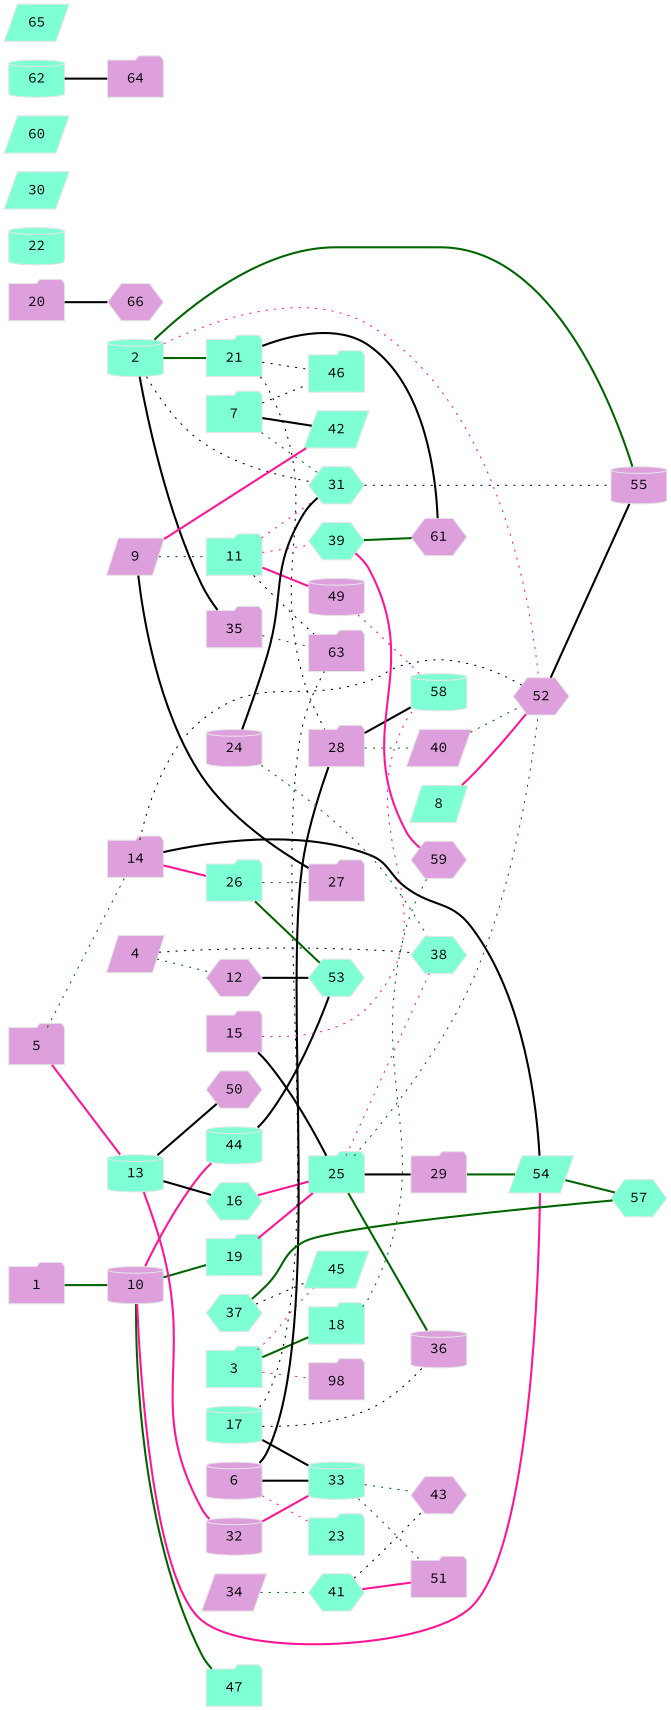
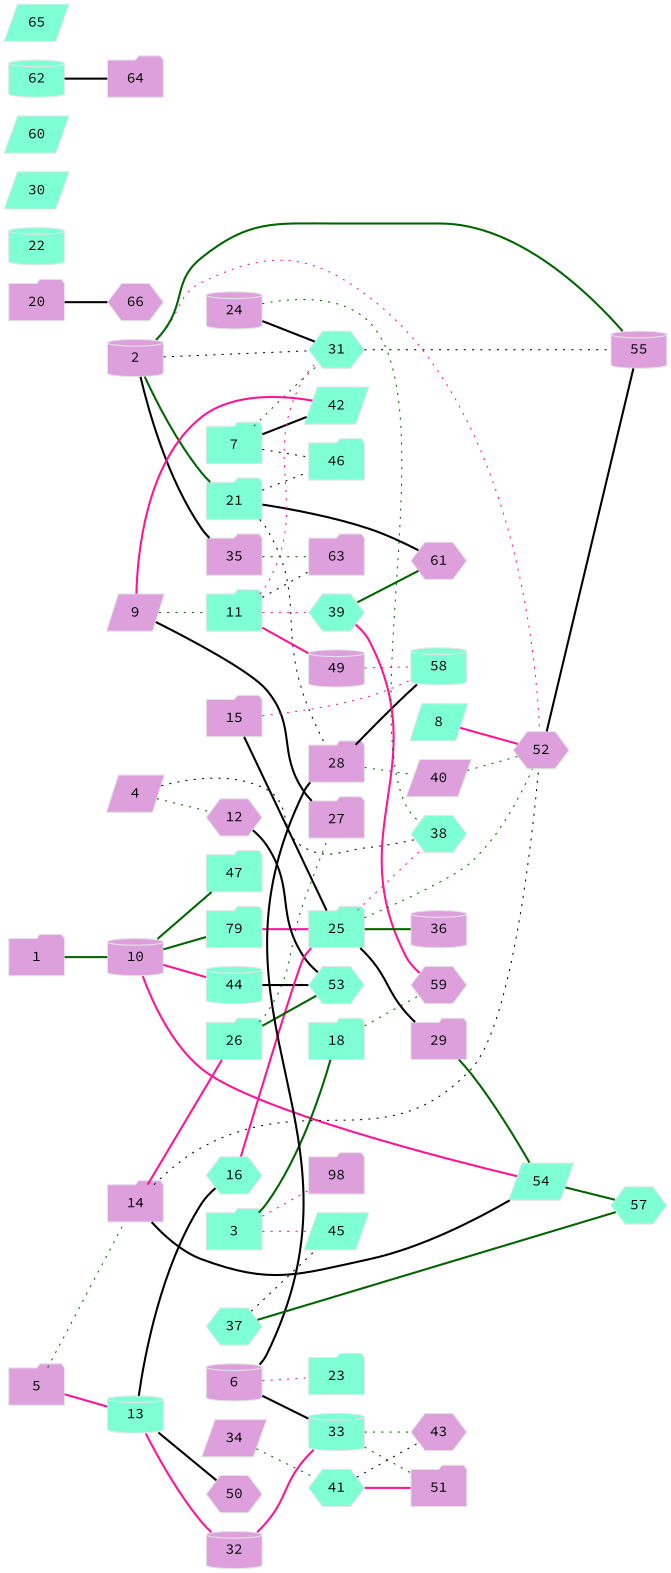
node "2": fillcolor aquamarine -> plum
node "19": label "19" -> "79"
node "17": removed
